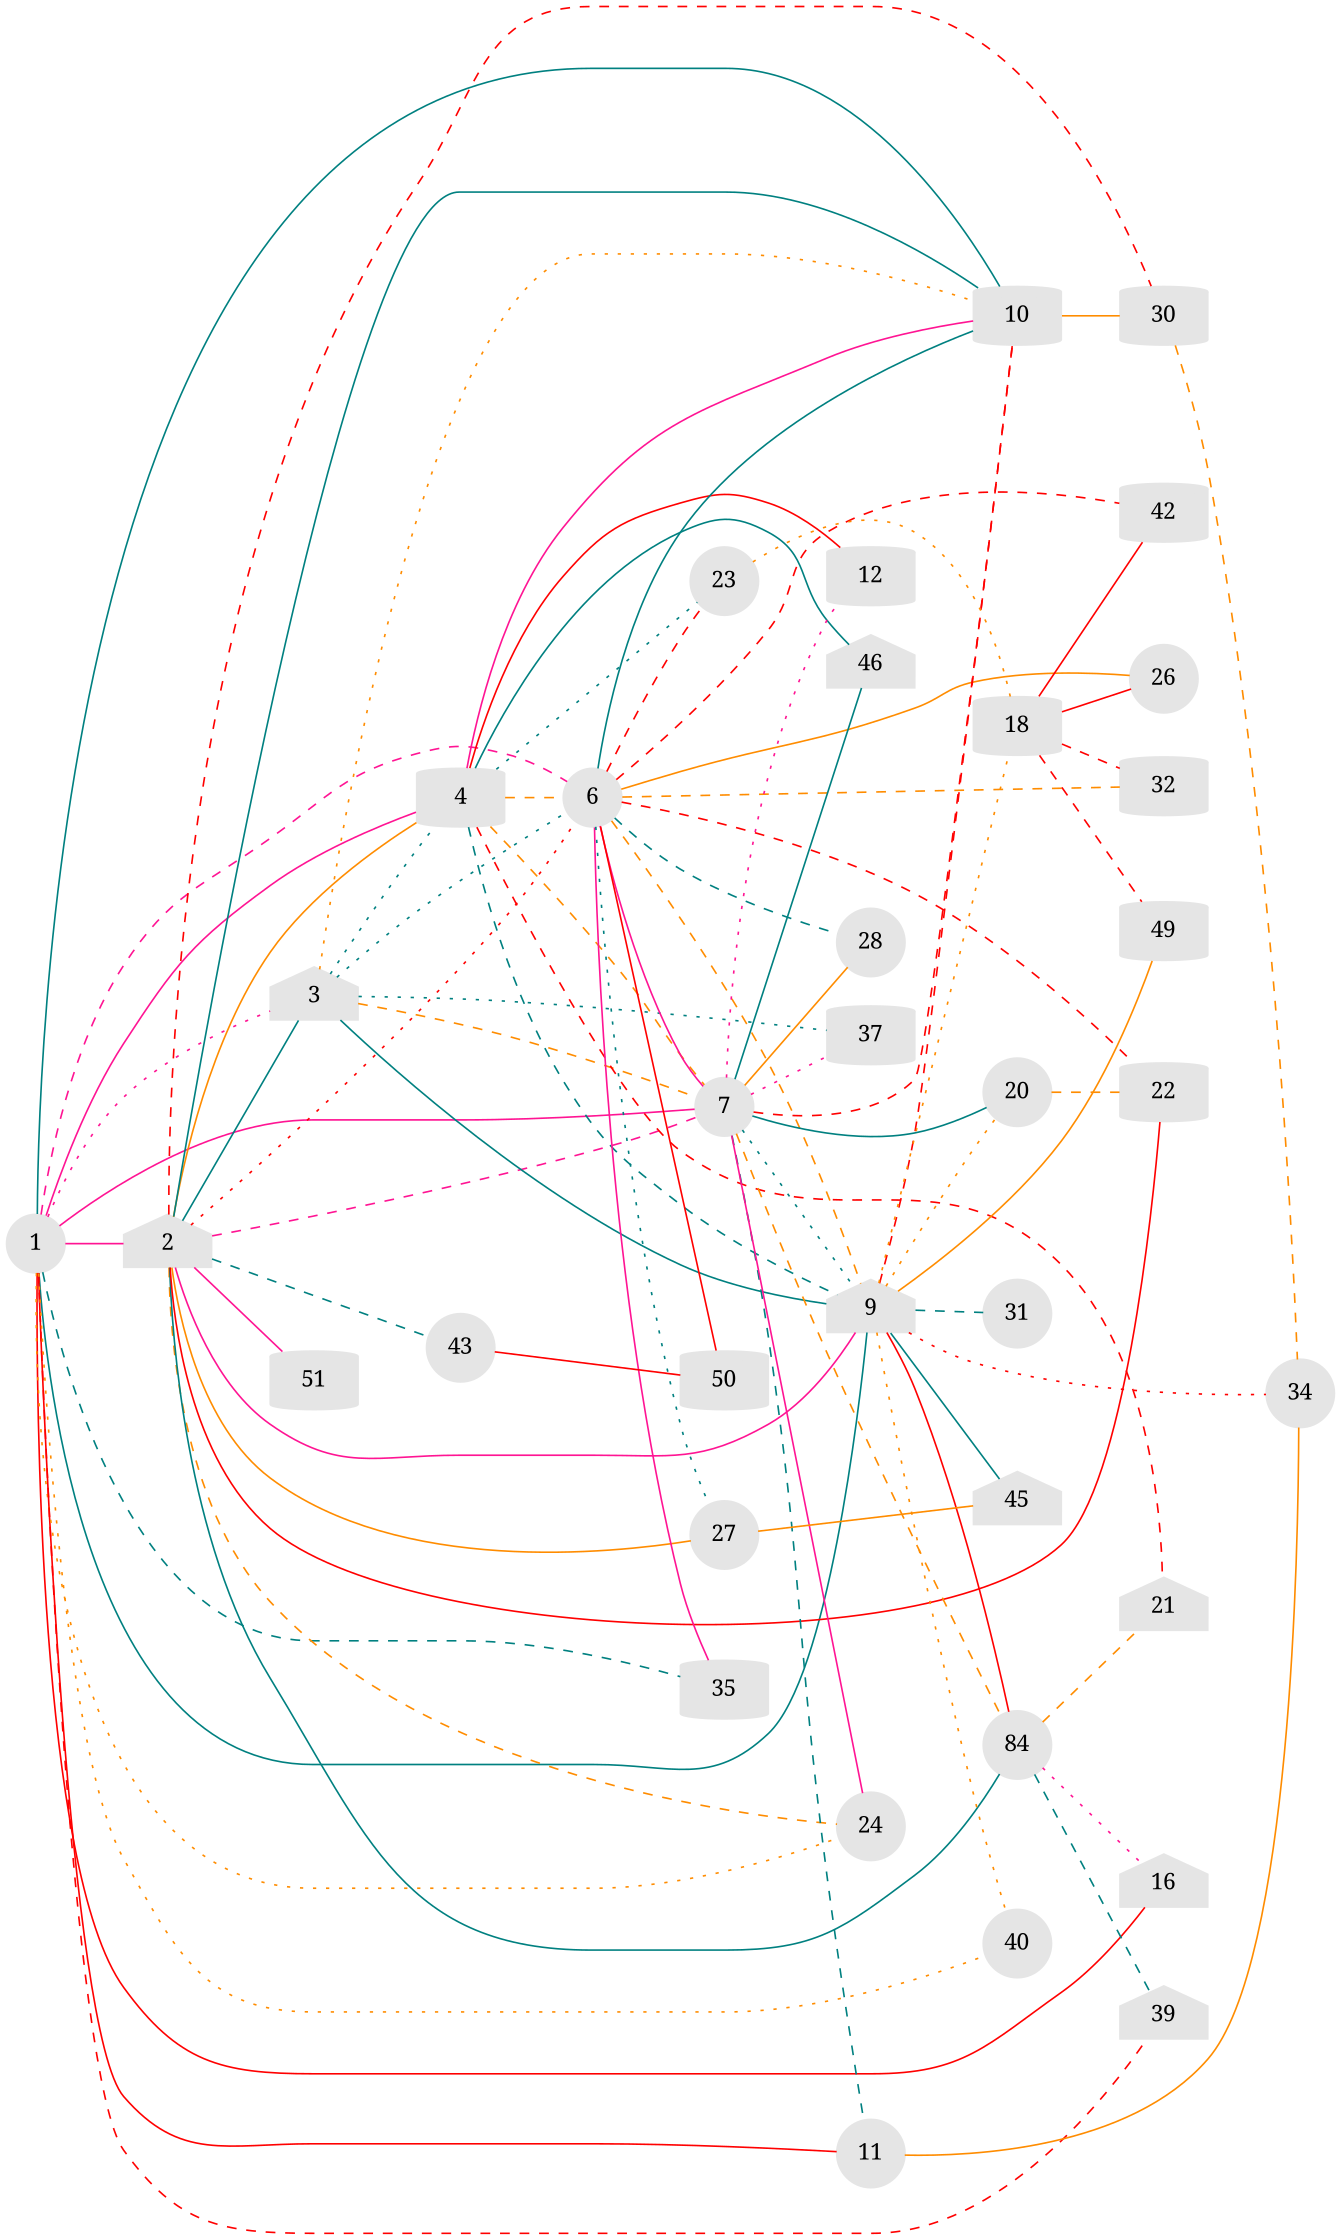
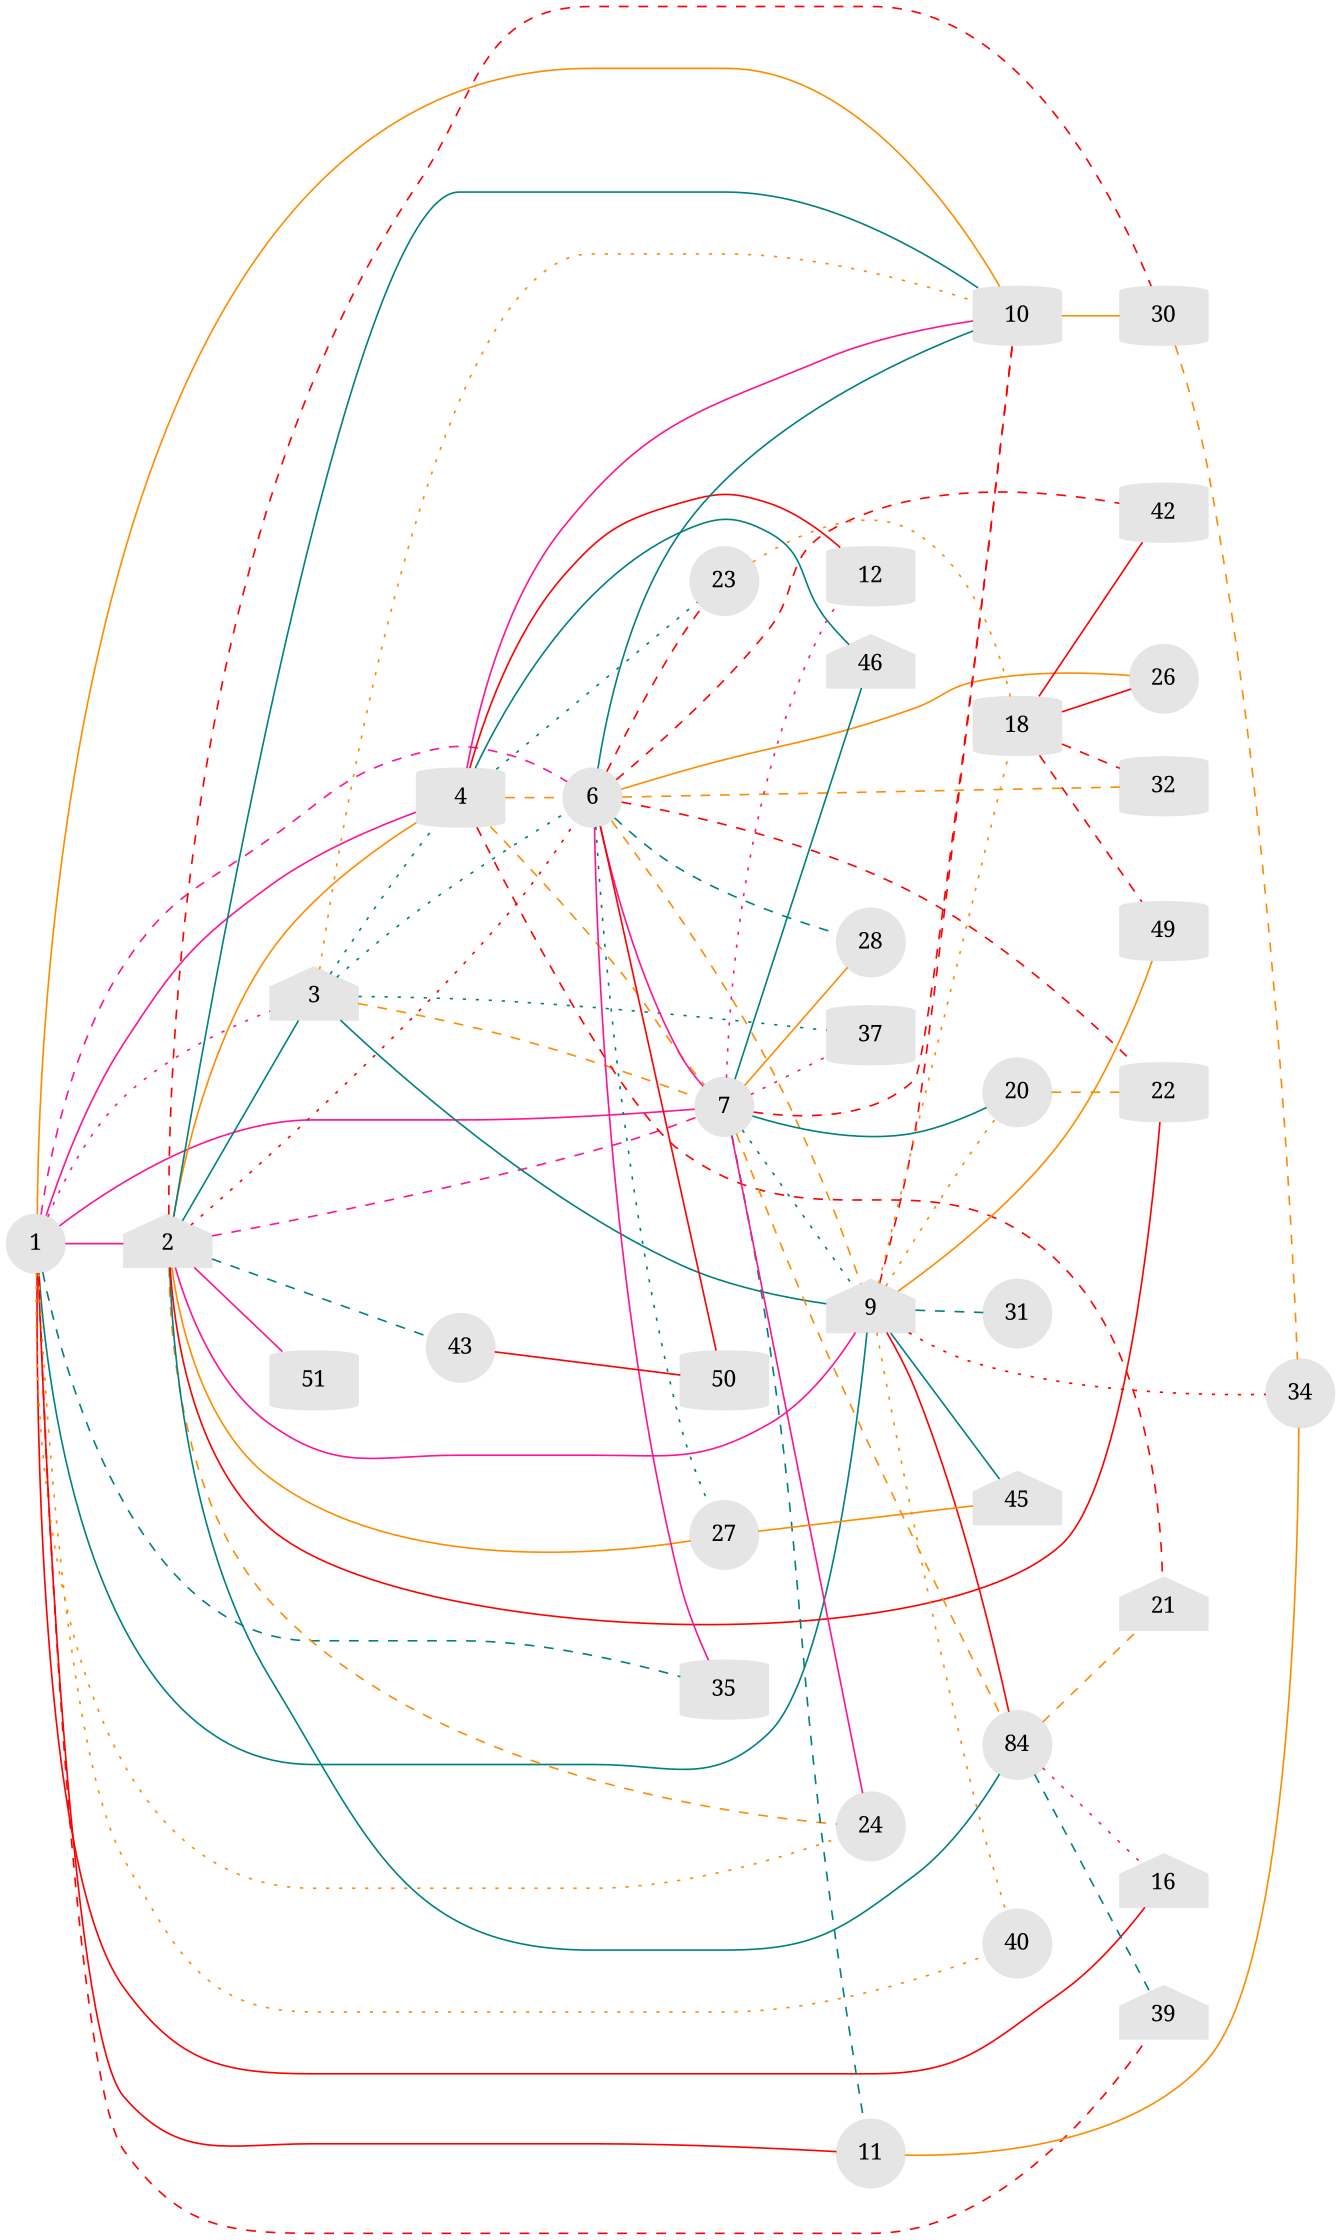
edge "10" -- "1": color teal -> darkorange
edge "4" -- "9": removed
